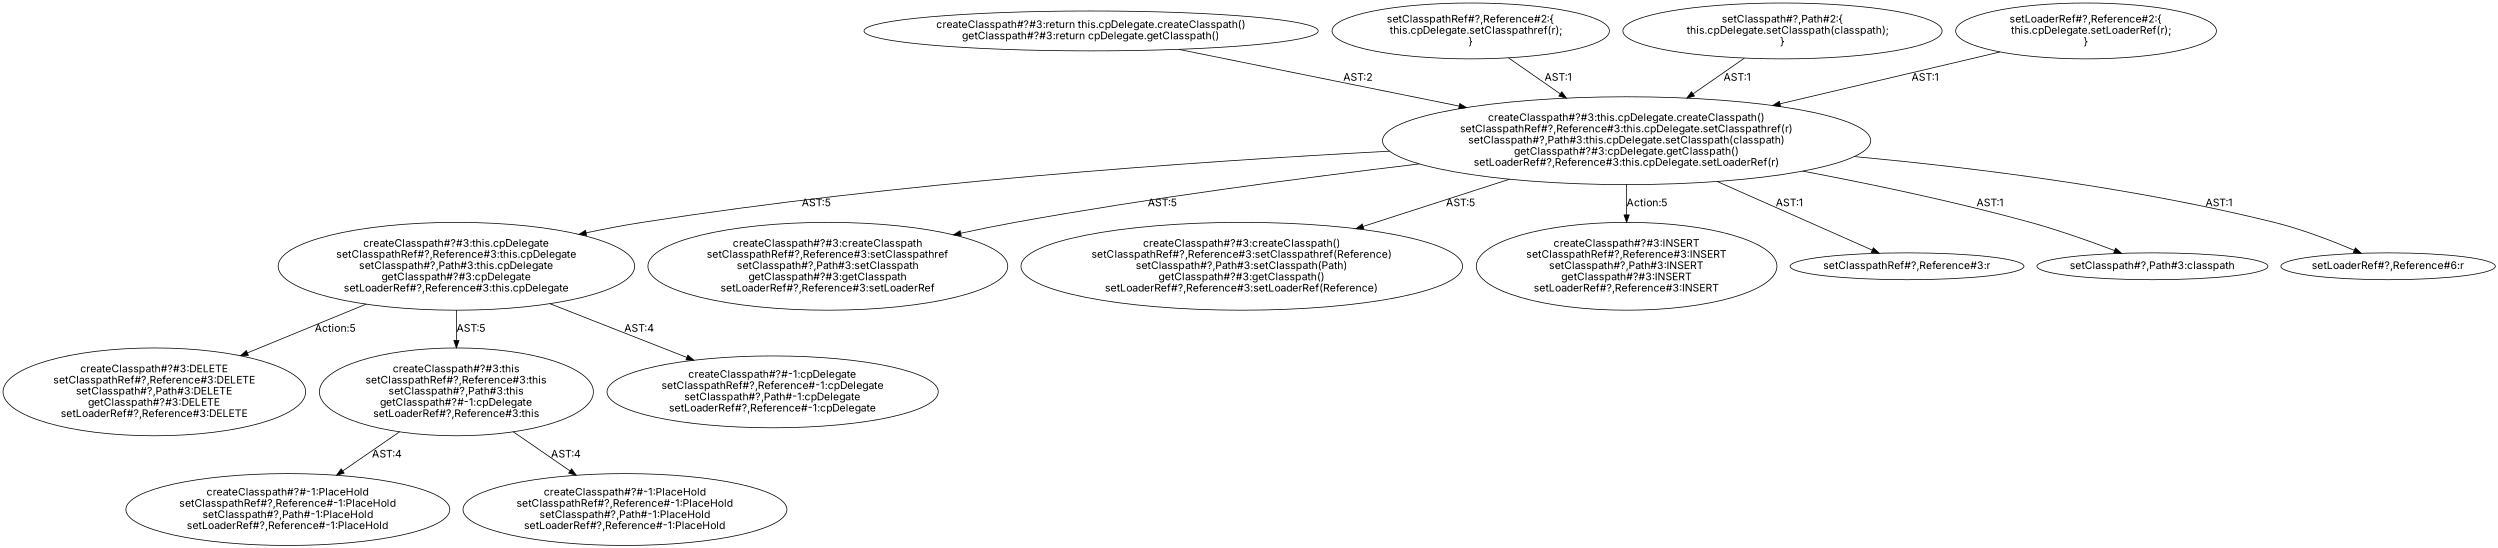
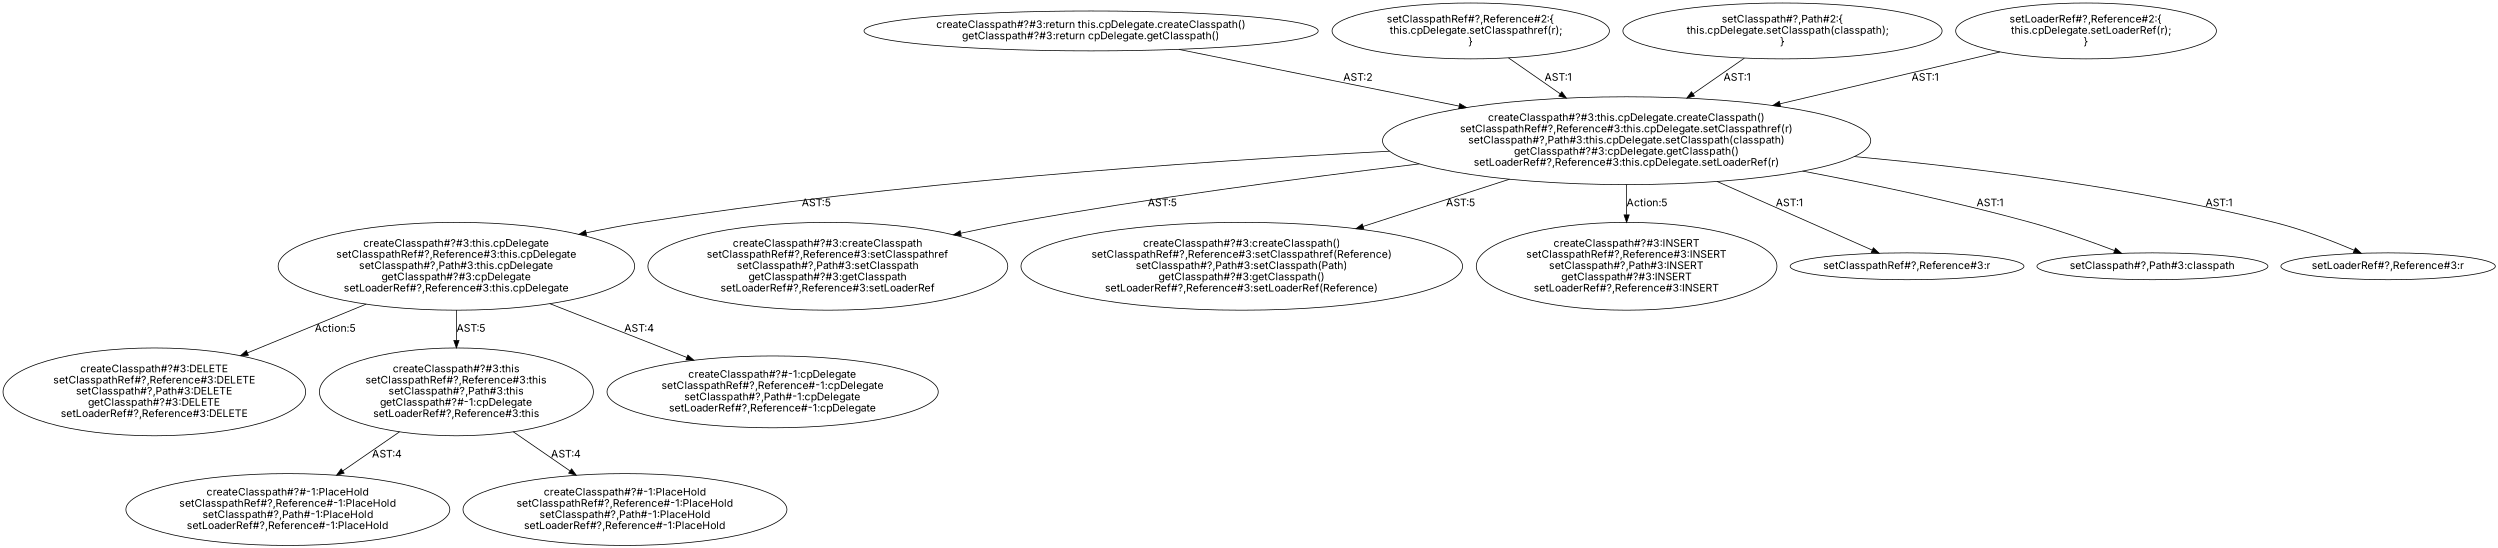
node "setLoaderRef#?,Reference#6:r": label "setLoaderRef#?,Reference#6:r" -> "setLoaderRef#?,Reference#3:r"
